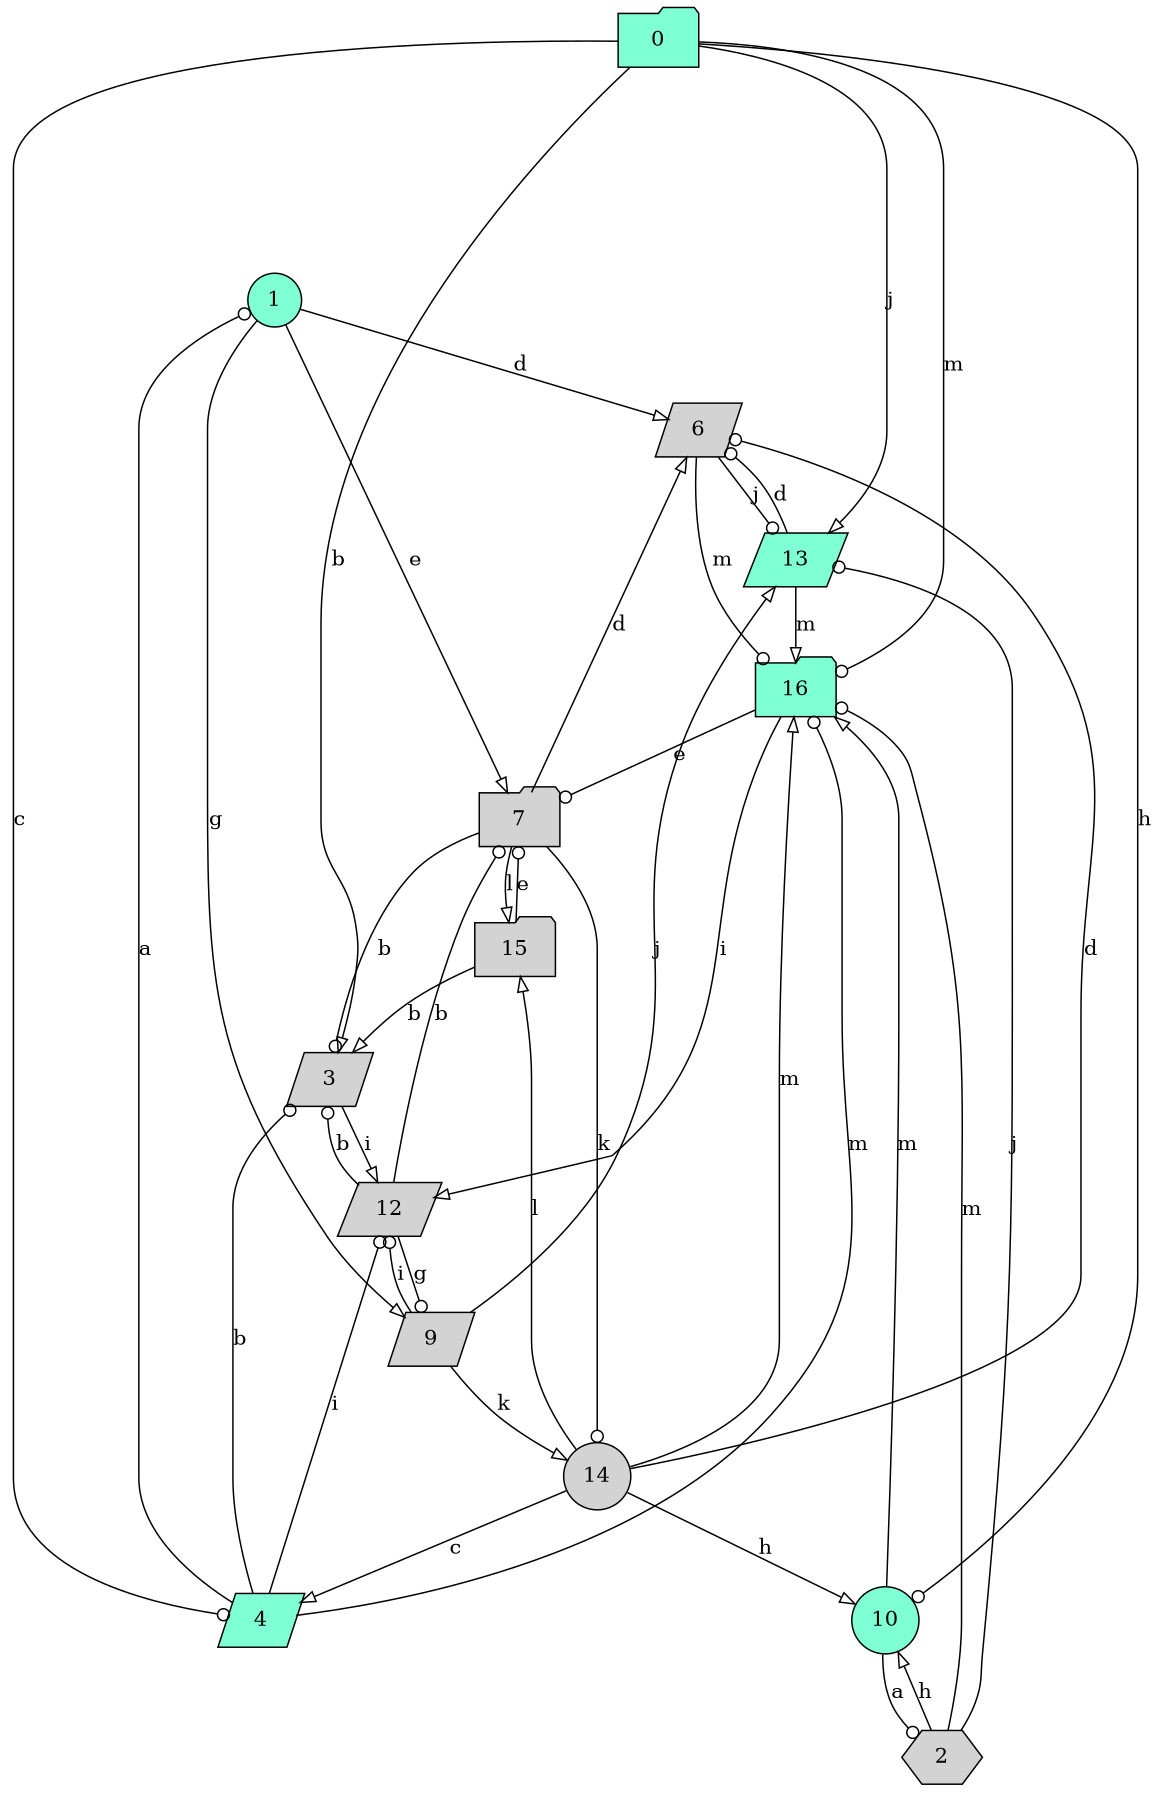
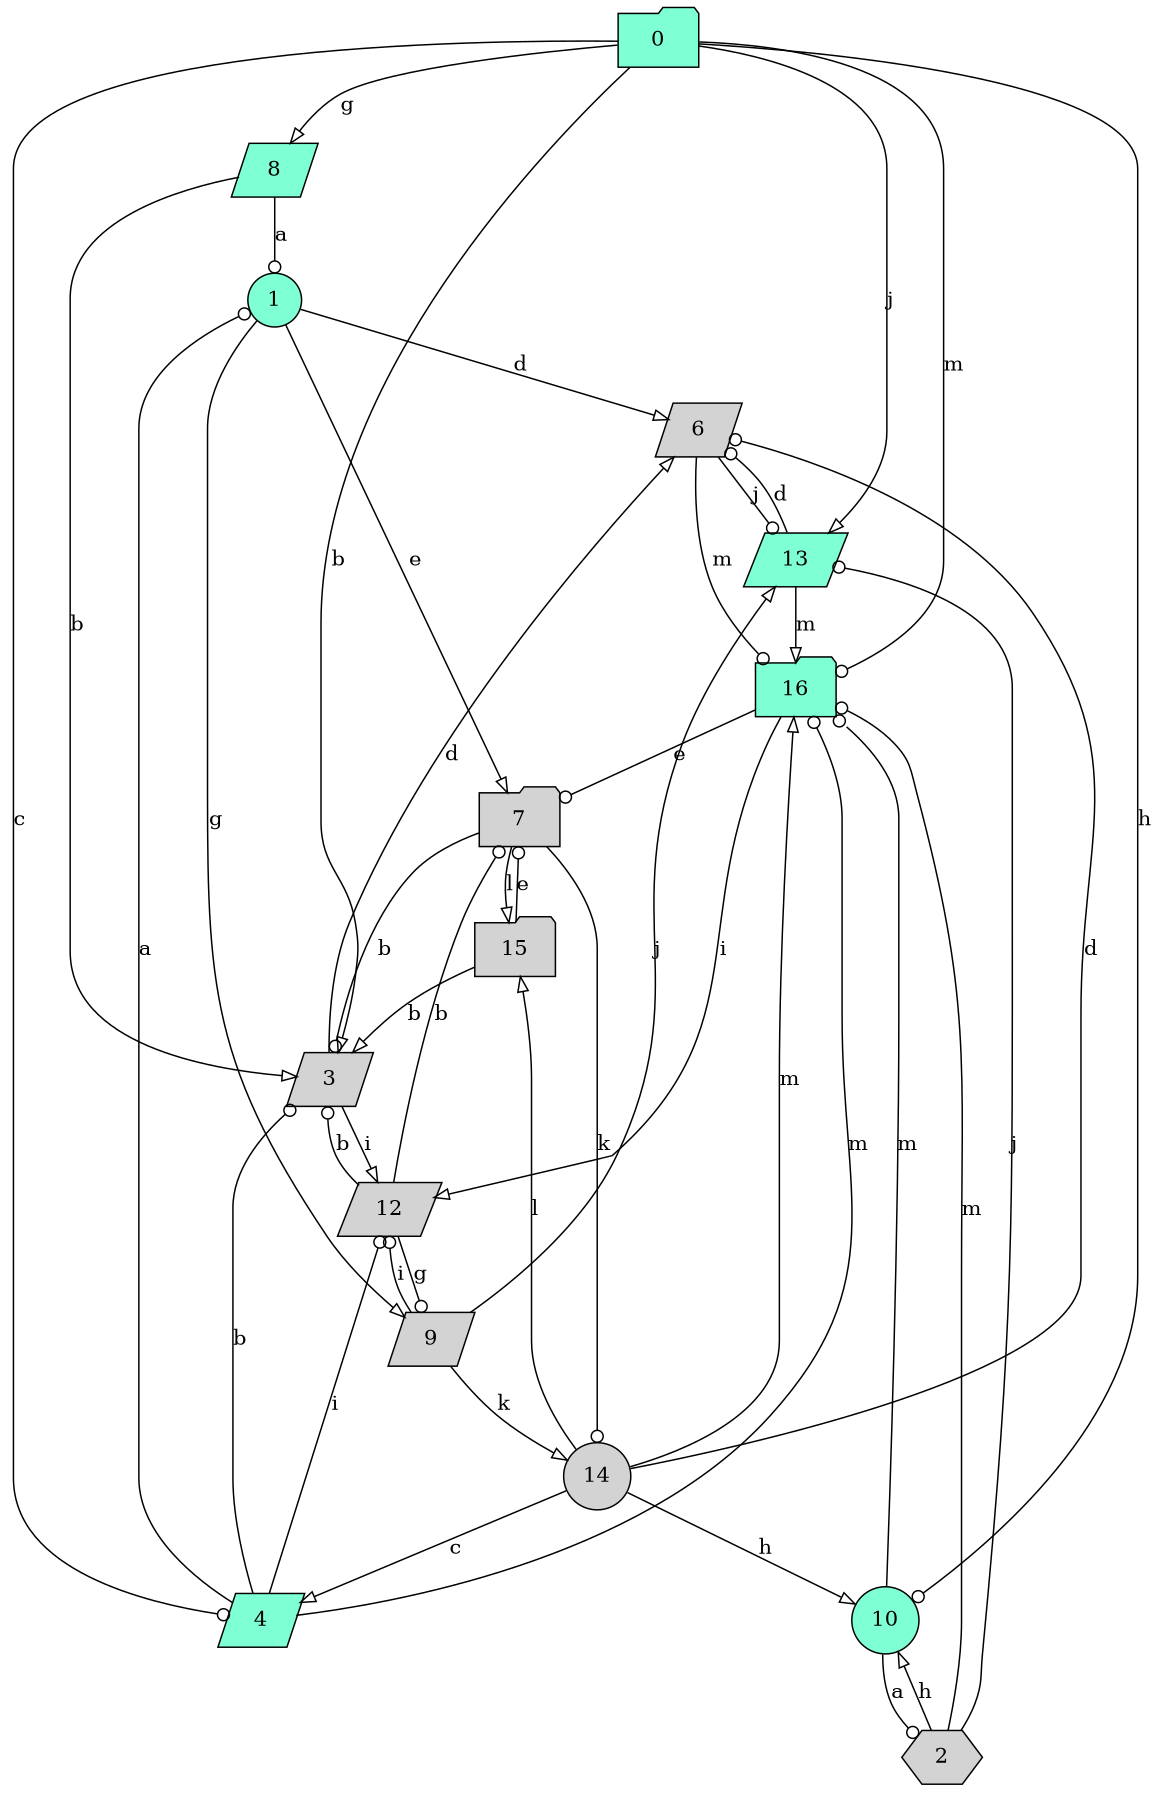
node "8": added
edge "7" -> "6": now "3" -> "6"
edge "10" -> "16": arrowhead onormal -> odot
